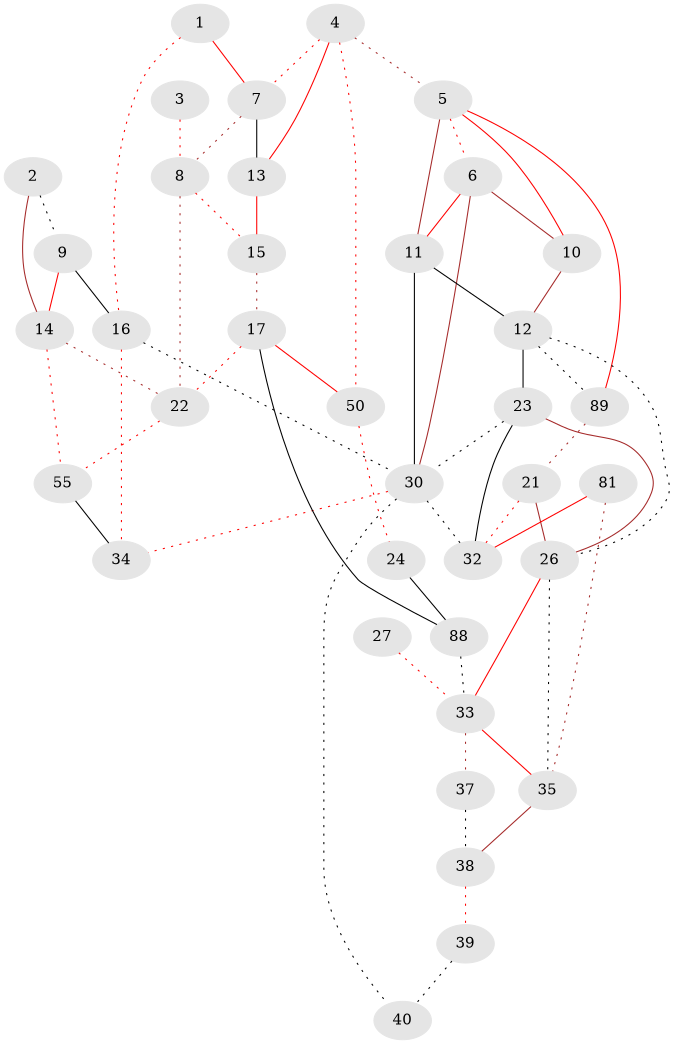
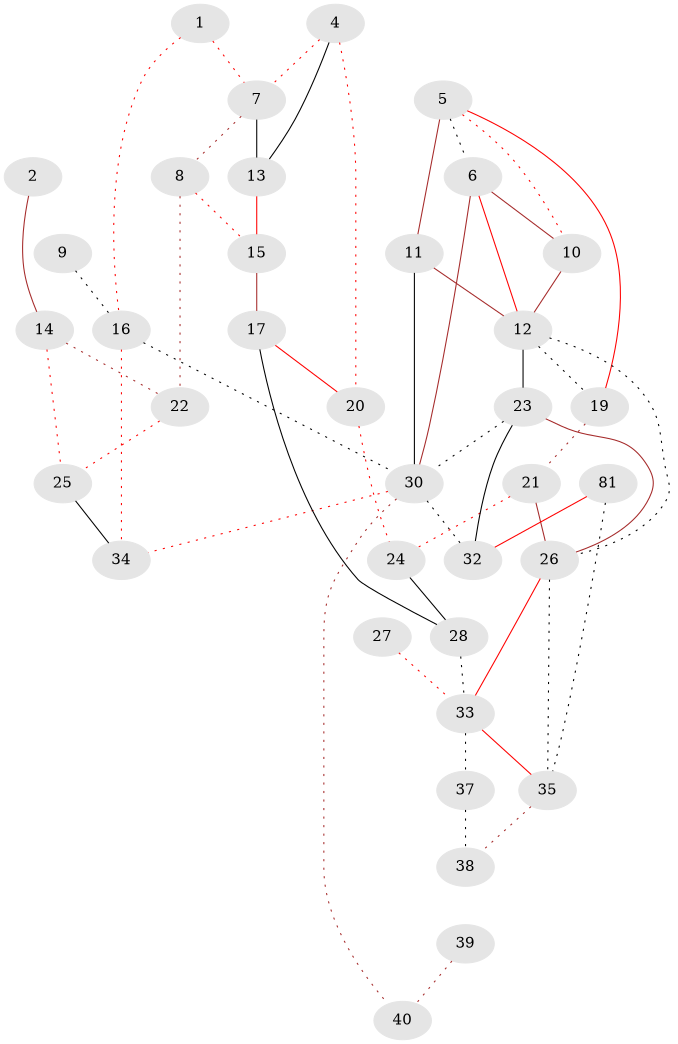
edge "1" -- "7": style solid -> dotted
edge "4" -- "5": removed
node "3": removed
edge "4" -- "13": color red -> black
edge "5" -- "6": color red -> black
edge "5" -- "10": style solid -> dotted
edge "2" -- "9": removed
edge "6" -- "11": now "6" -- "12"
edge "9" -- "14": removed
edge "9" -- "16": style solid -> dotted
edge "15" -- "17": style dotted -> solid
edge "11" -- "12": color black -> brown
edge "17" -- "22": removed
node "50": label "50" -> "20"
node "89": label "89" -> "19"
node "55": label "55" -> "25"
edge "21" -- "32": now "21" -- "24"
node "88": label "88" -> "28"
edge "81" -- "35": color brown -> black
edge "30" -- "40": color black -> brown
edge "33" -- "37": color brown -> black
edge "35" -- "38": style solid -> dotted
edge "38" -- "39": removed
edge "39" -- "40": color black -> brown
